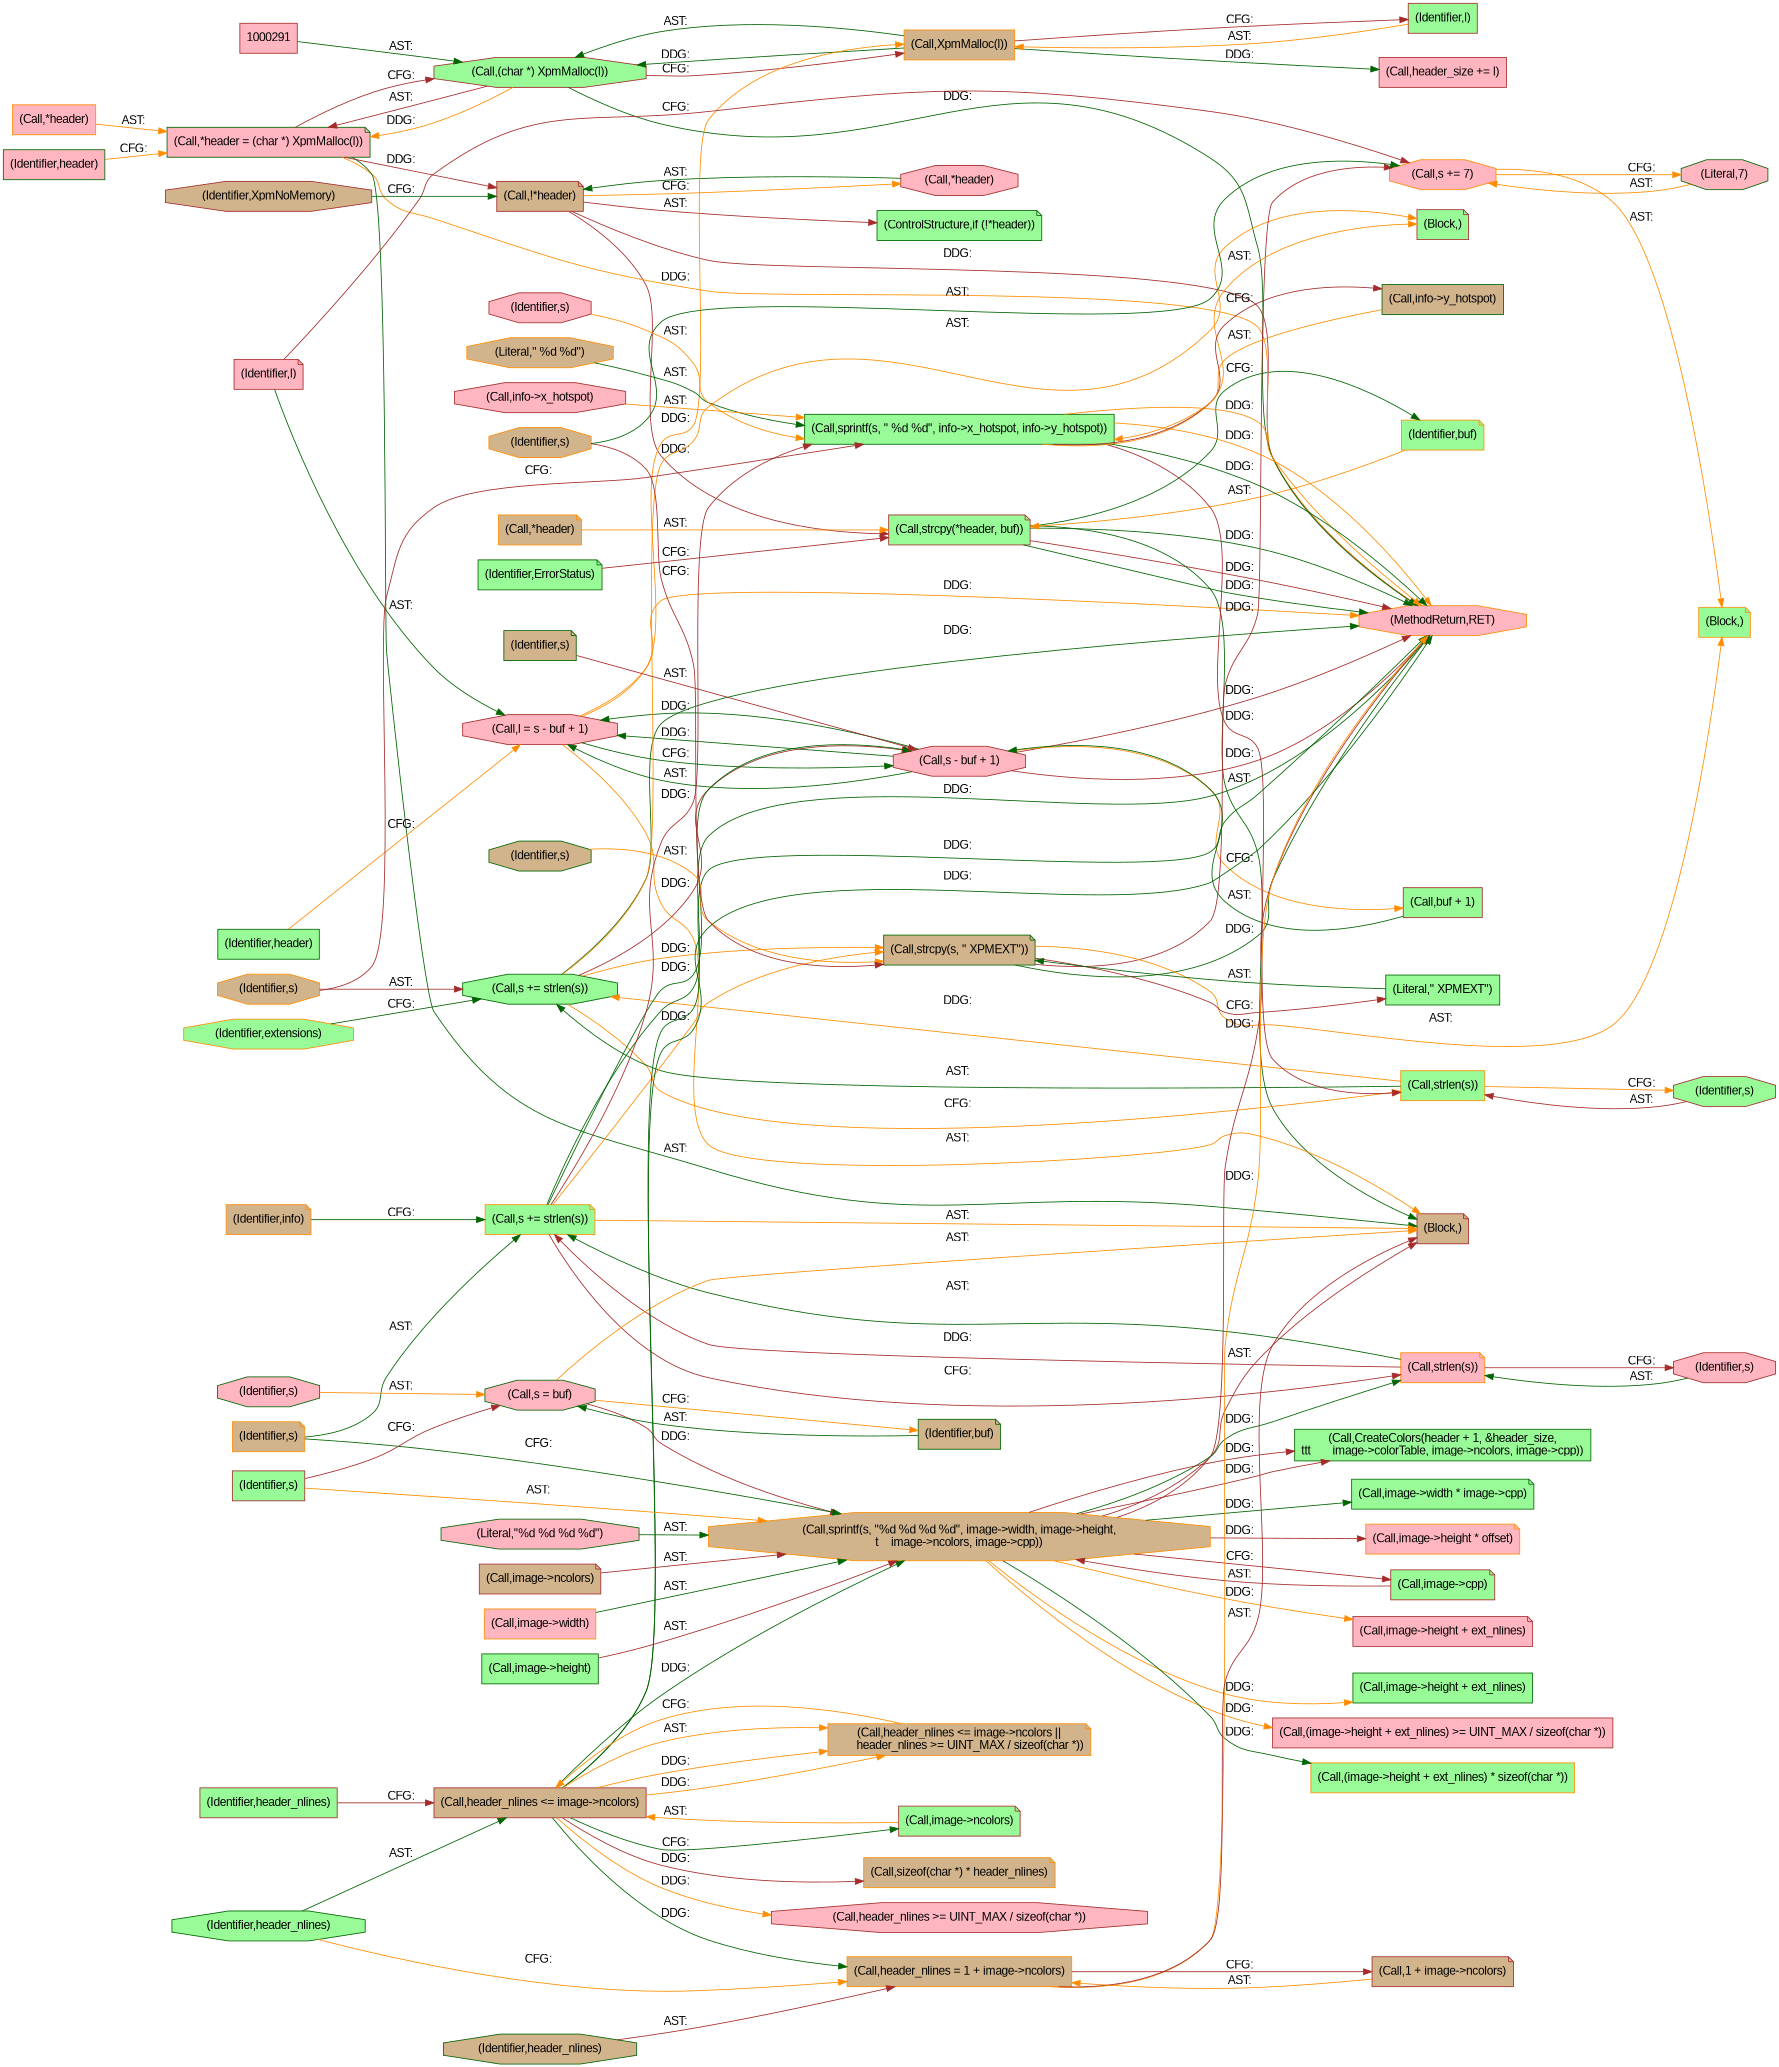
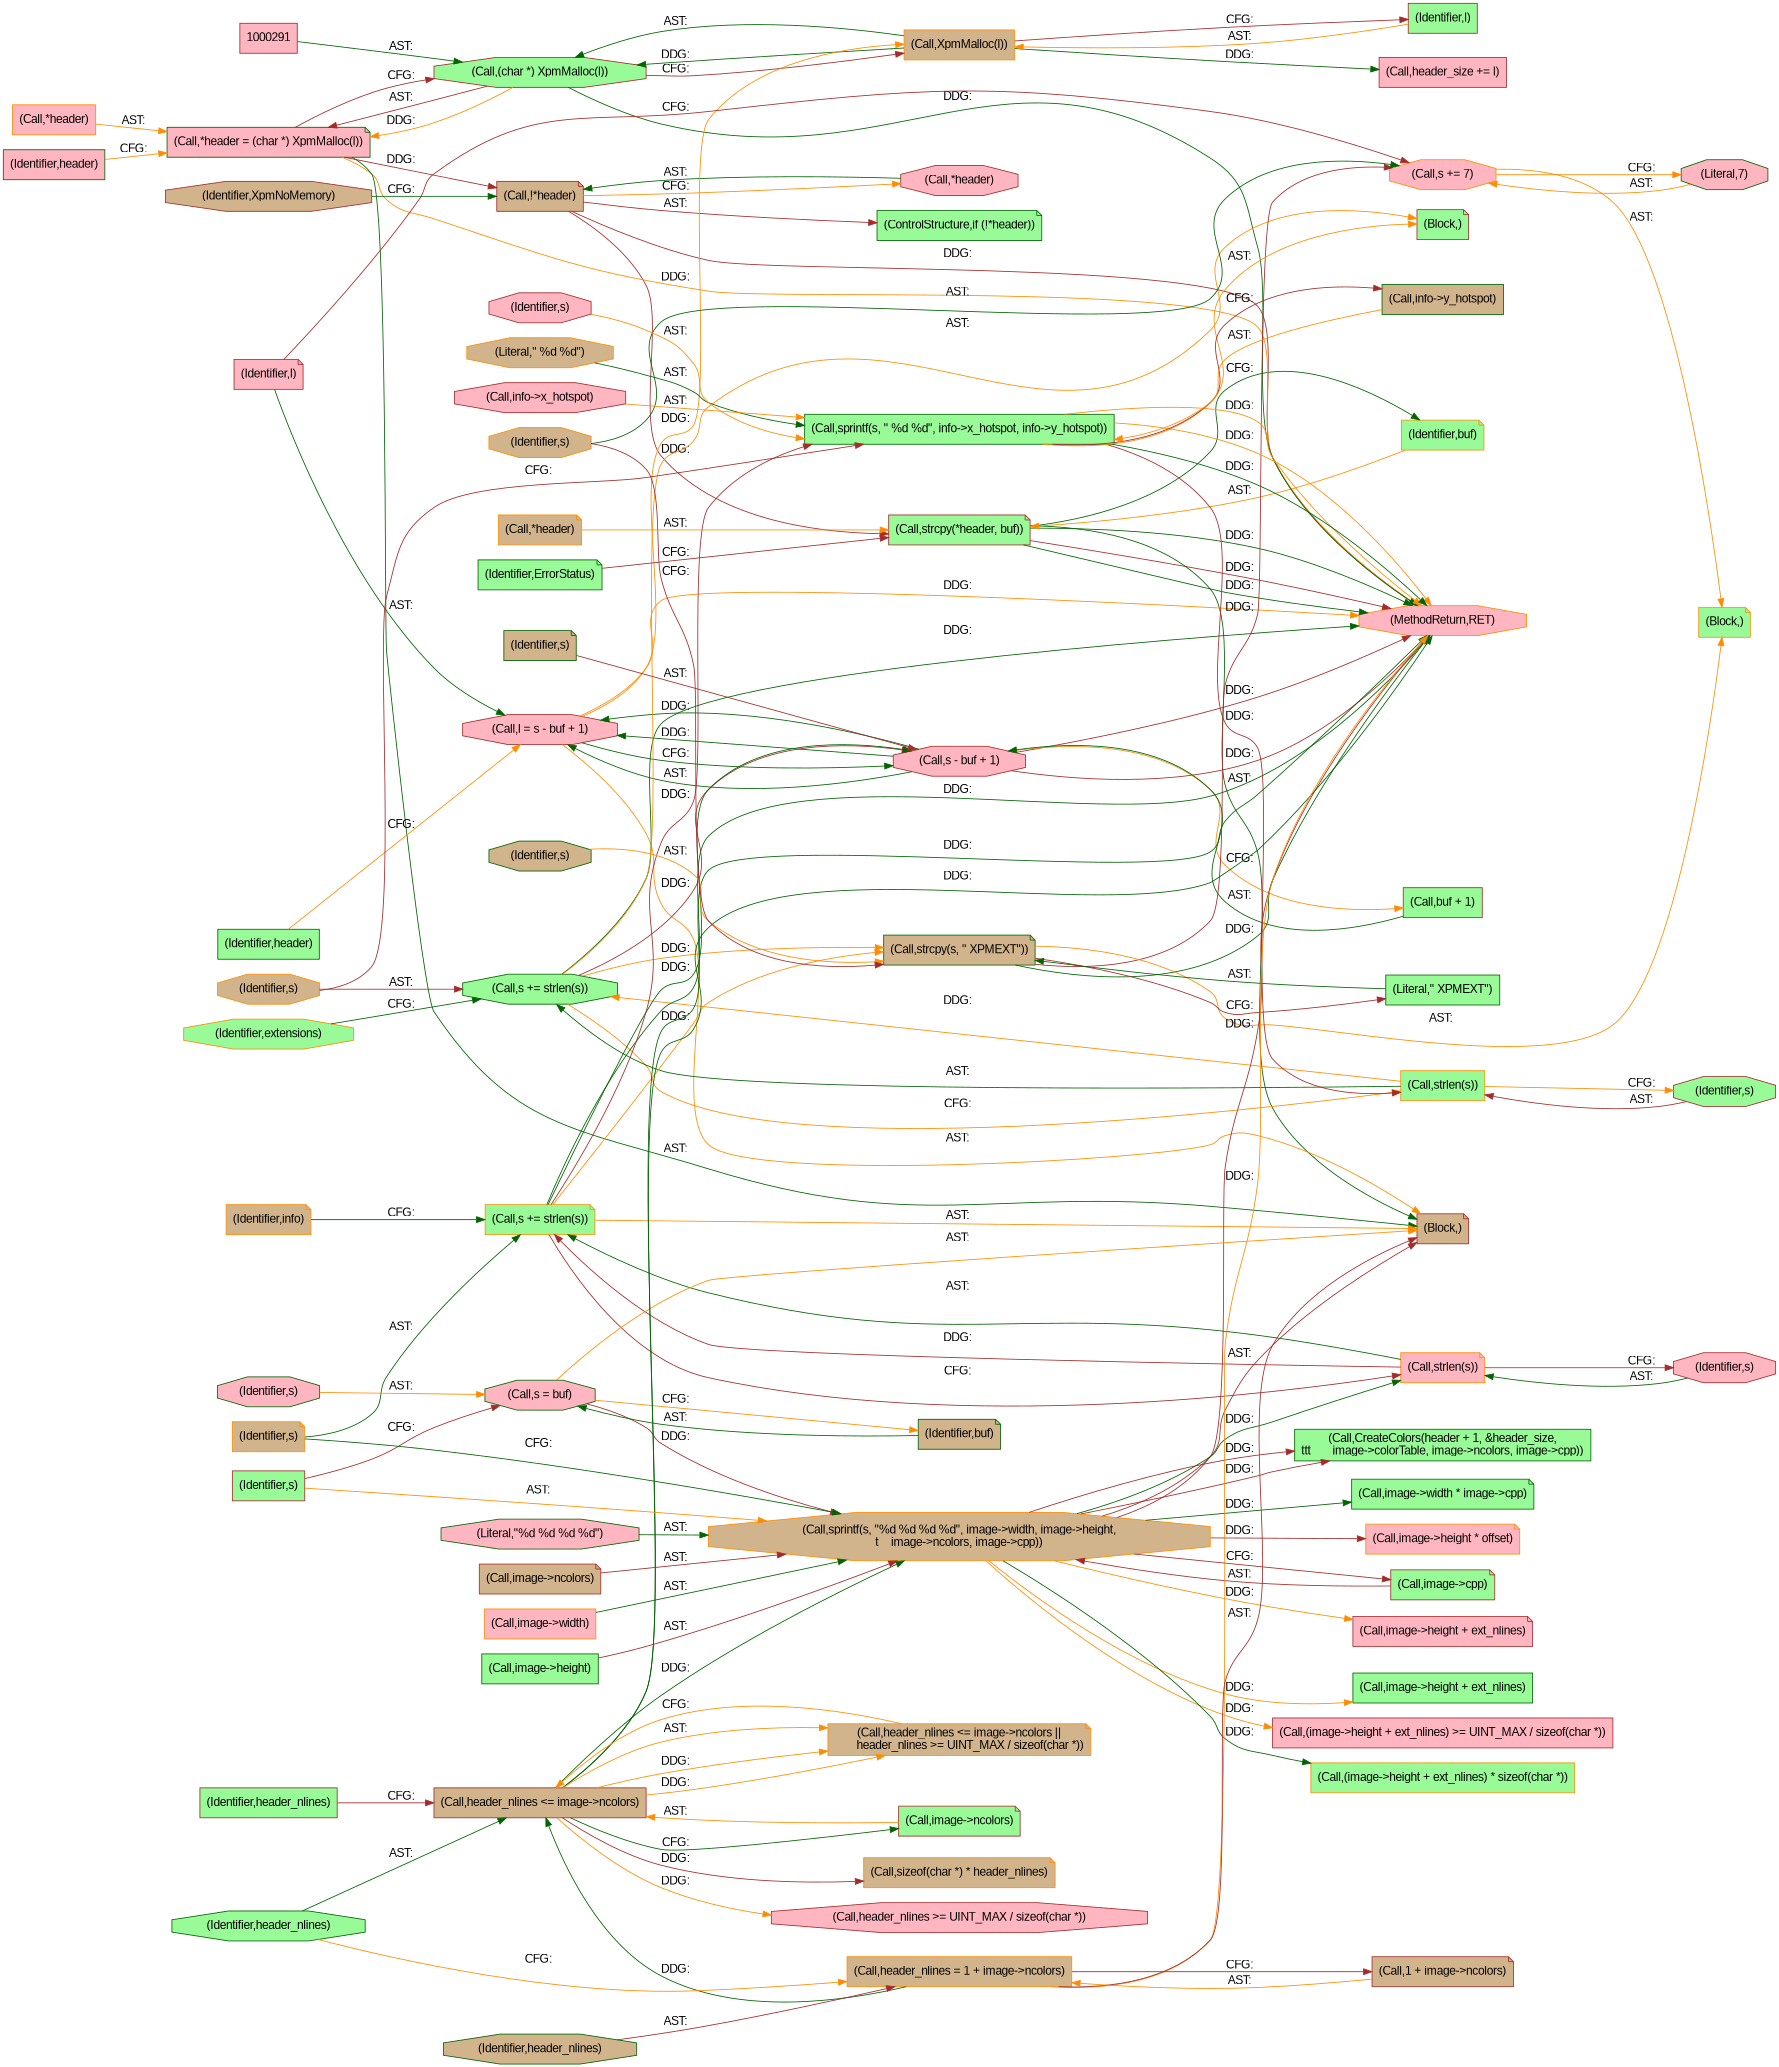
edge "(Call,header_nlines <= image->ncolors)" -> "(Call,header_nlines = 1 + image->ncolors)": reversed
